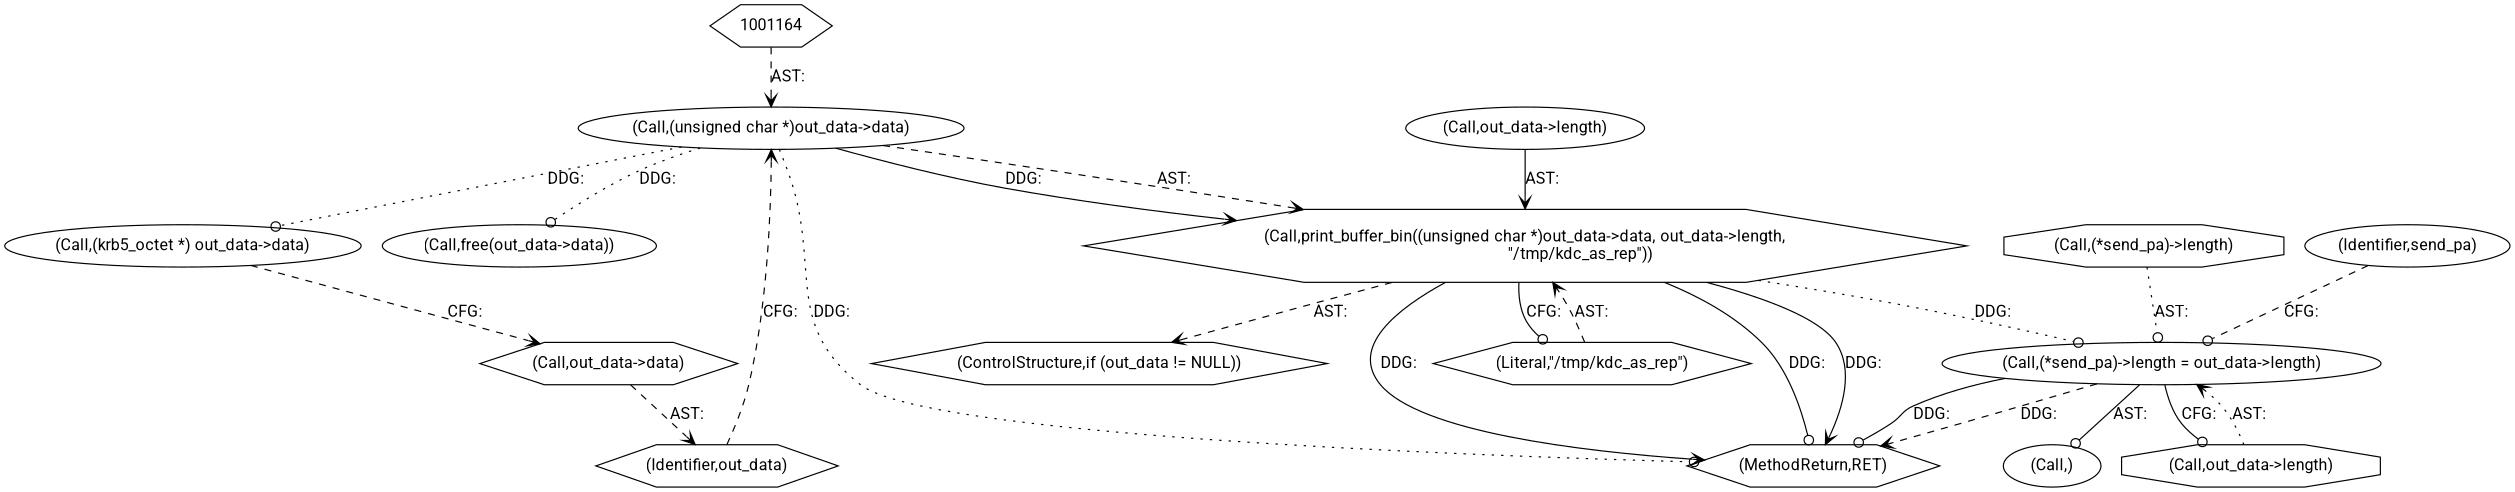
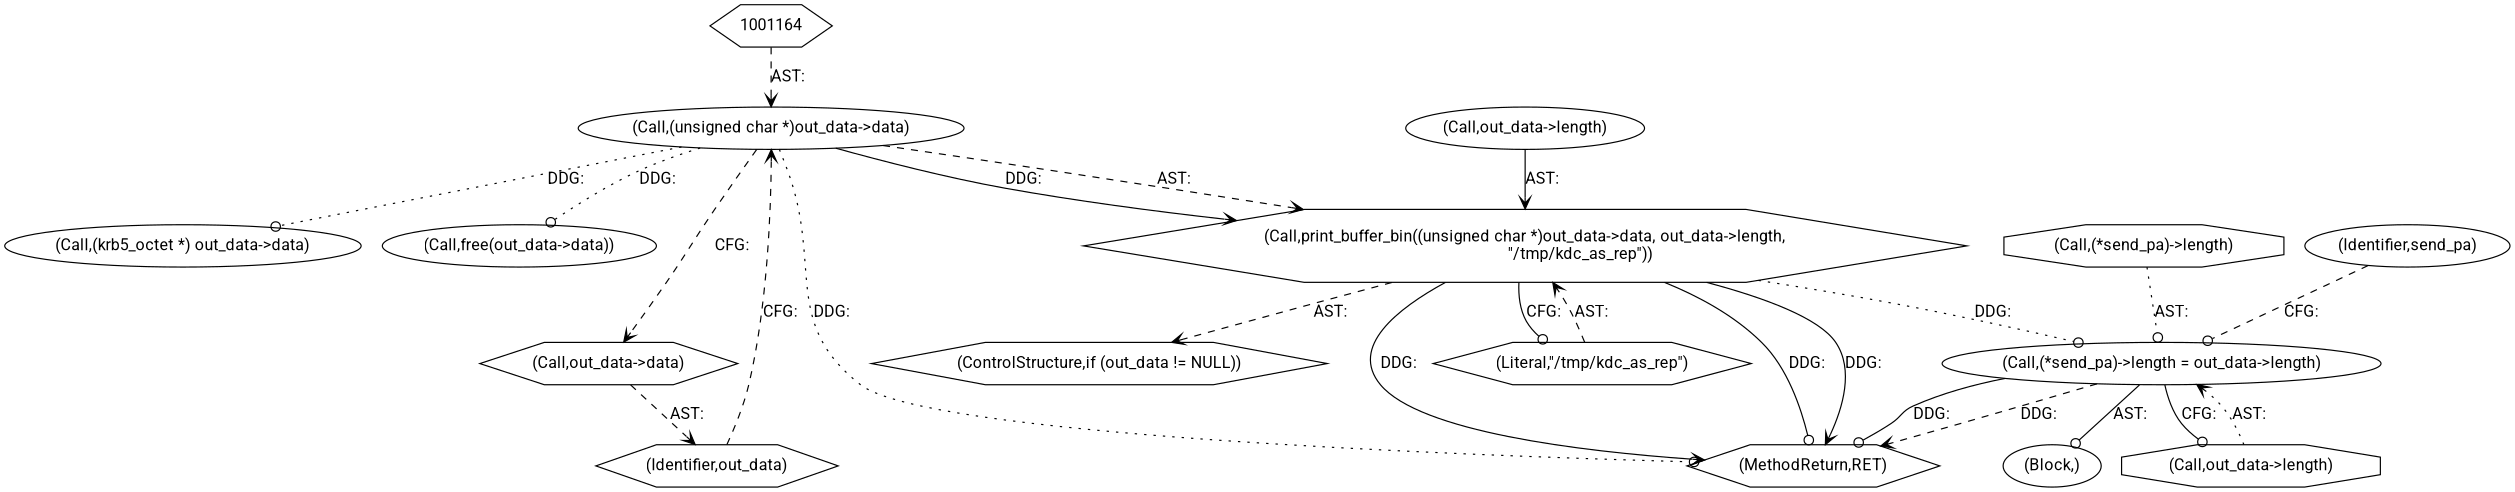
edge "(Call,(krb5_octet *) out_data->data)" -> "(Call,out_data->data)": now "(Call,(unsigned char *)out_data->data)" -> "(Call,out_data->data)"
node "(Call,)": label "(Call,)" -> "(Block,)"
